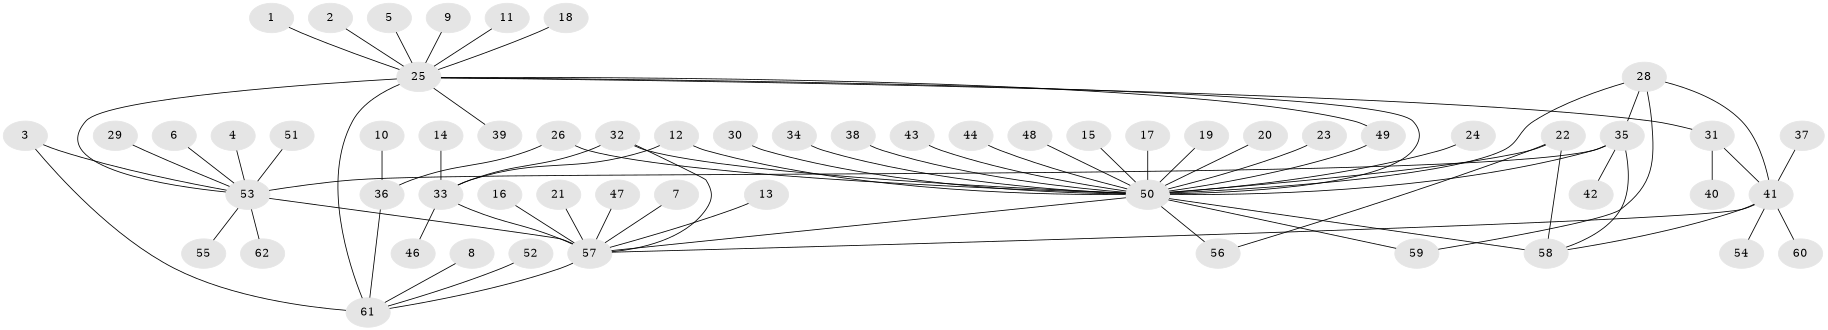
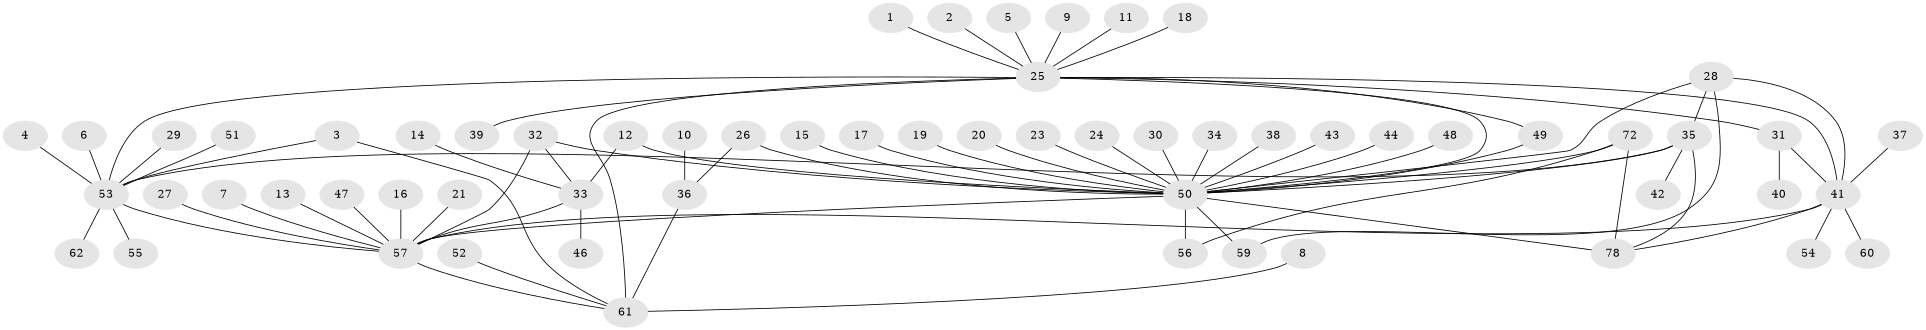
edge "25" -- "41": added
node "22": label "22" -> "72"
node "27": added
node "58": label "58" -> "78"
